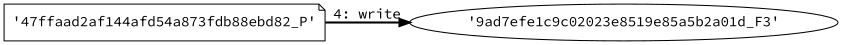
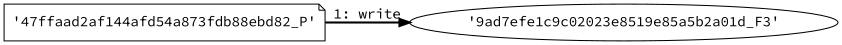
edge "'47ffaad2af144afd54a873fdb88ebd82_P'" -> "'9ad7efe1c9c02023e8519e85a5b2a01d_F3'": label "4: write" -> "1: write"
